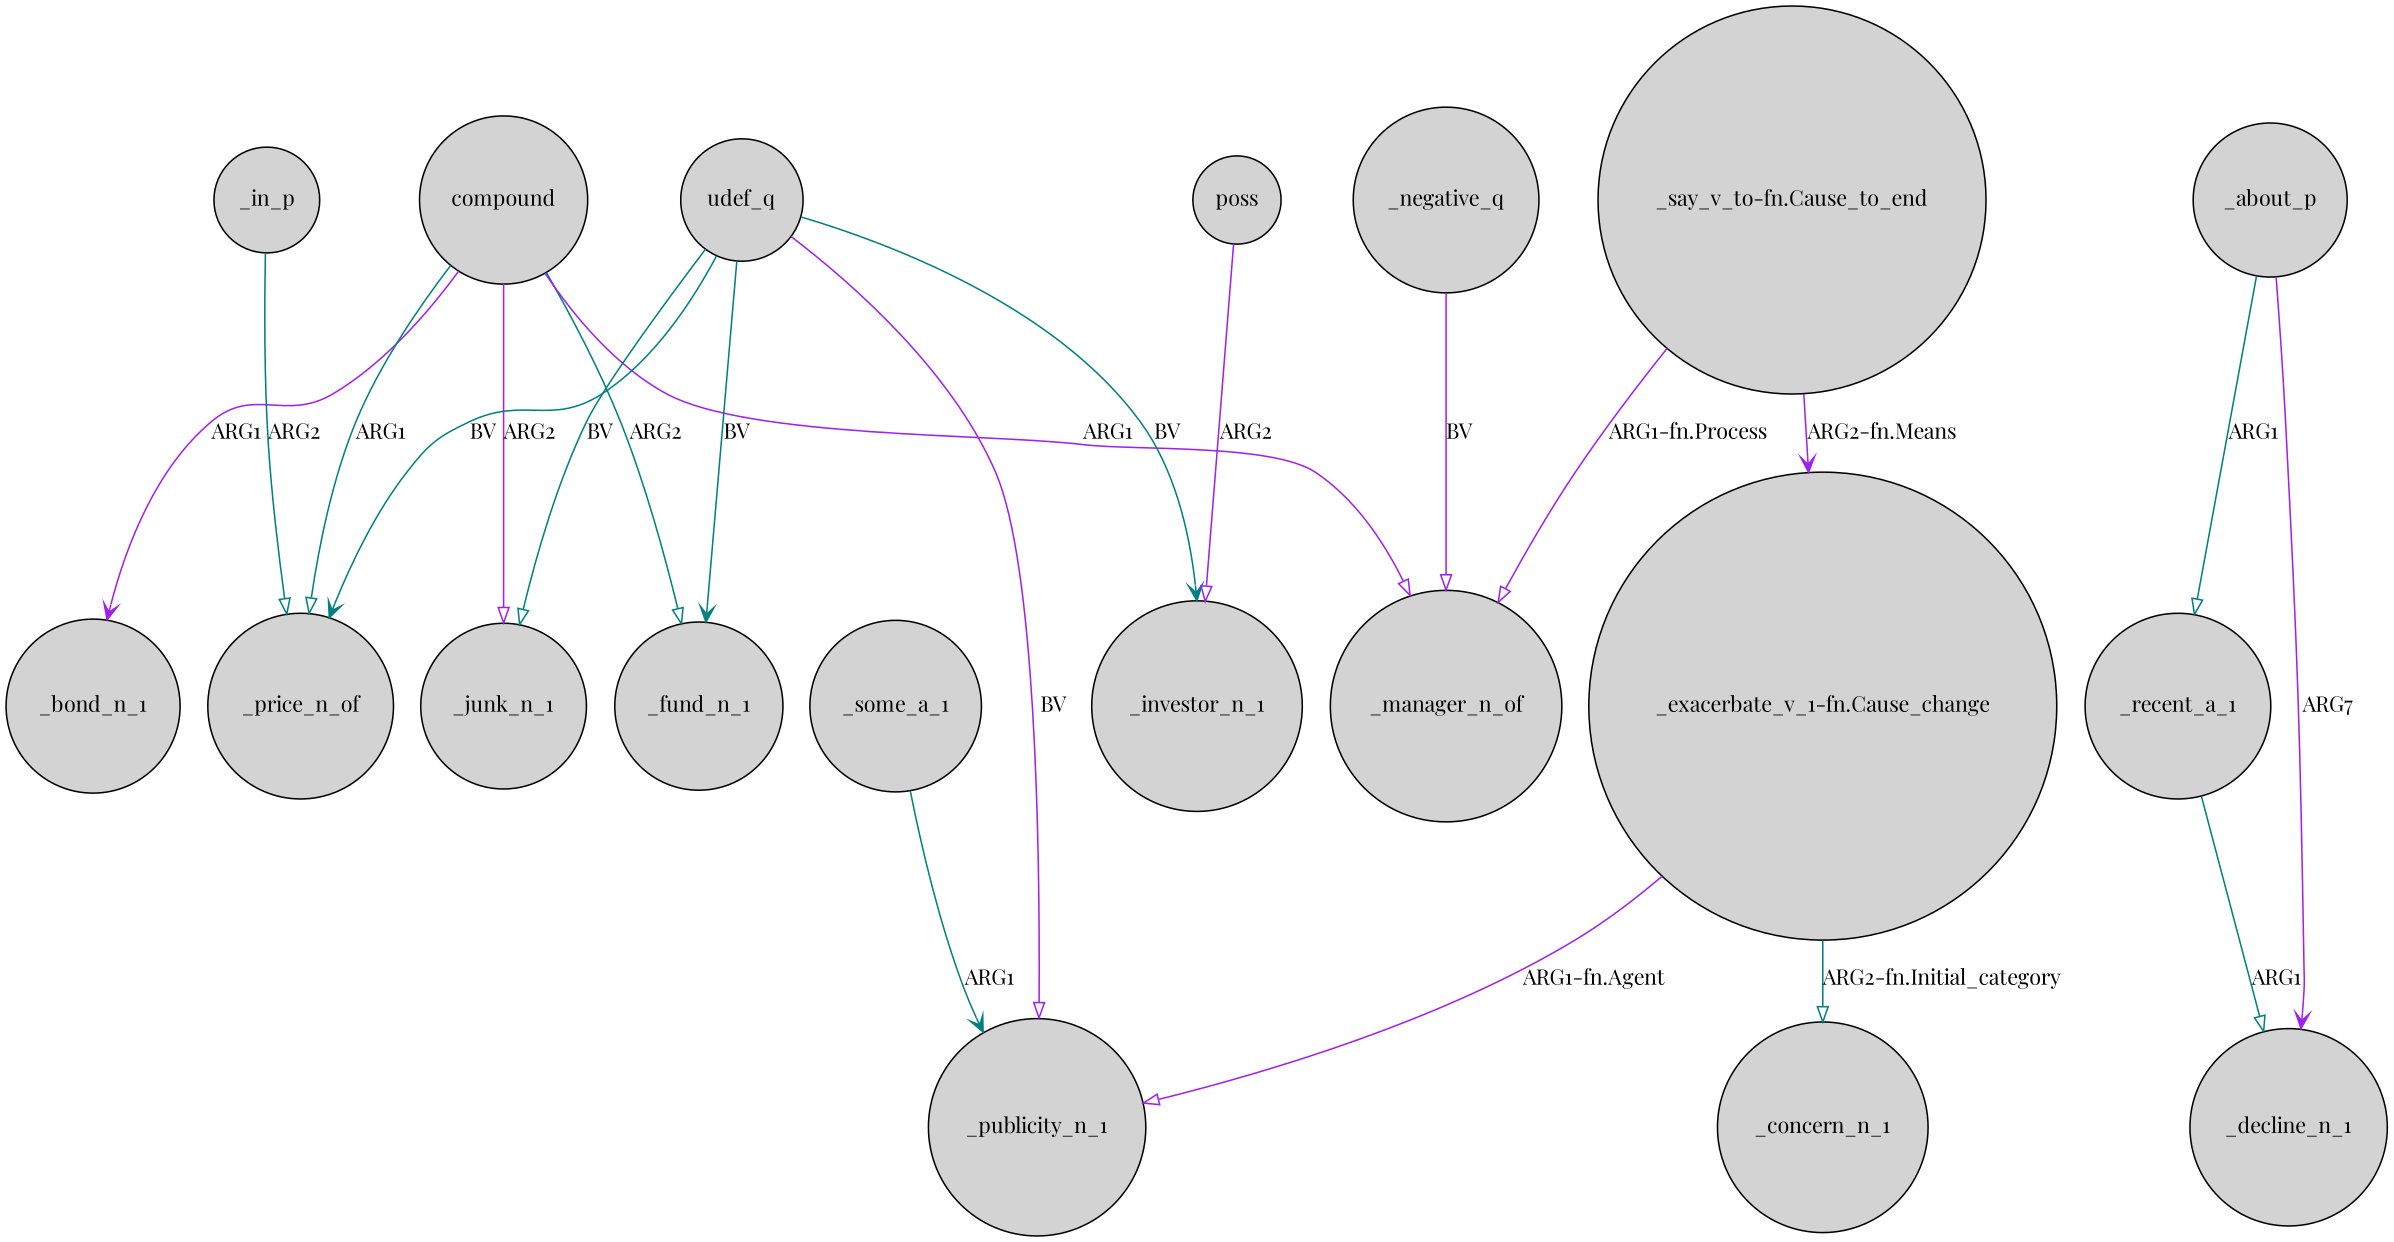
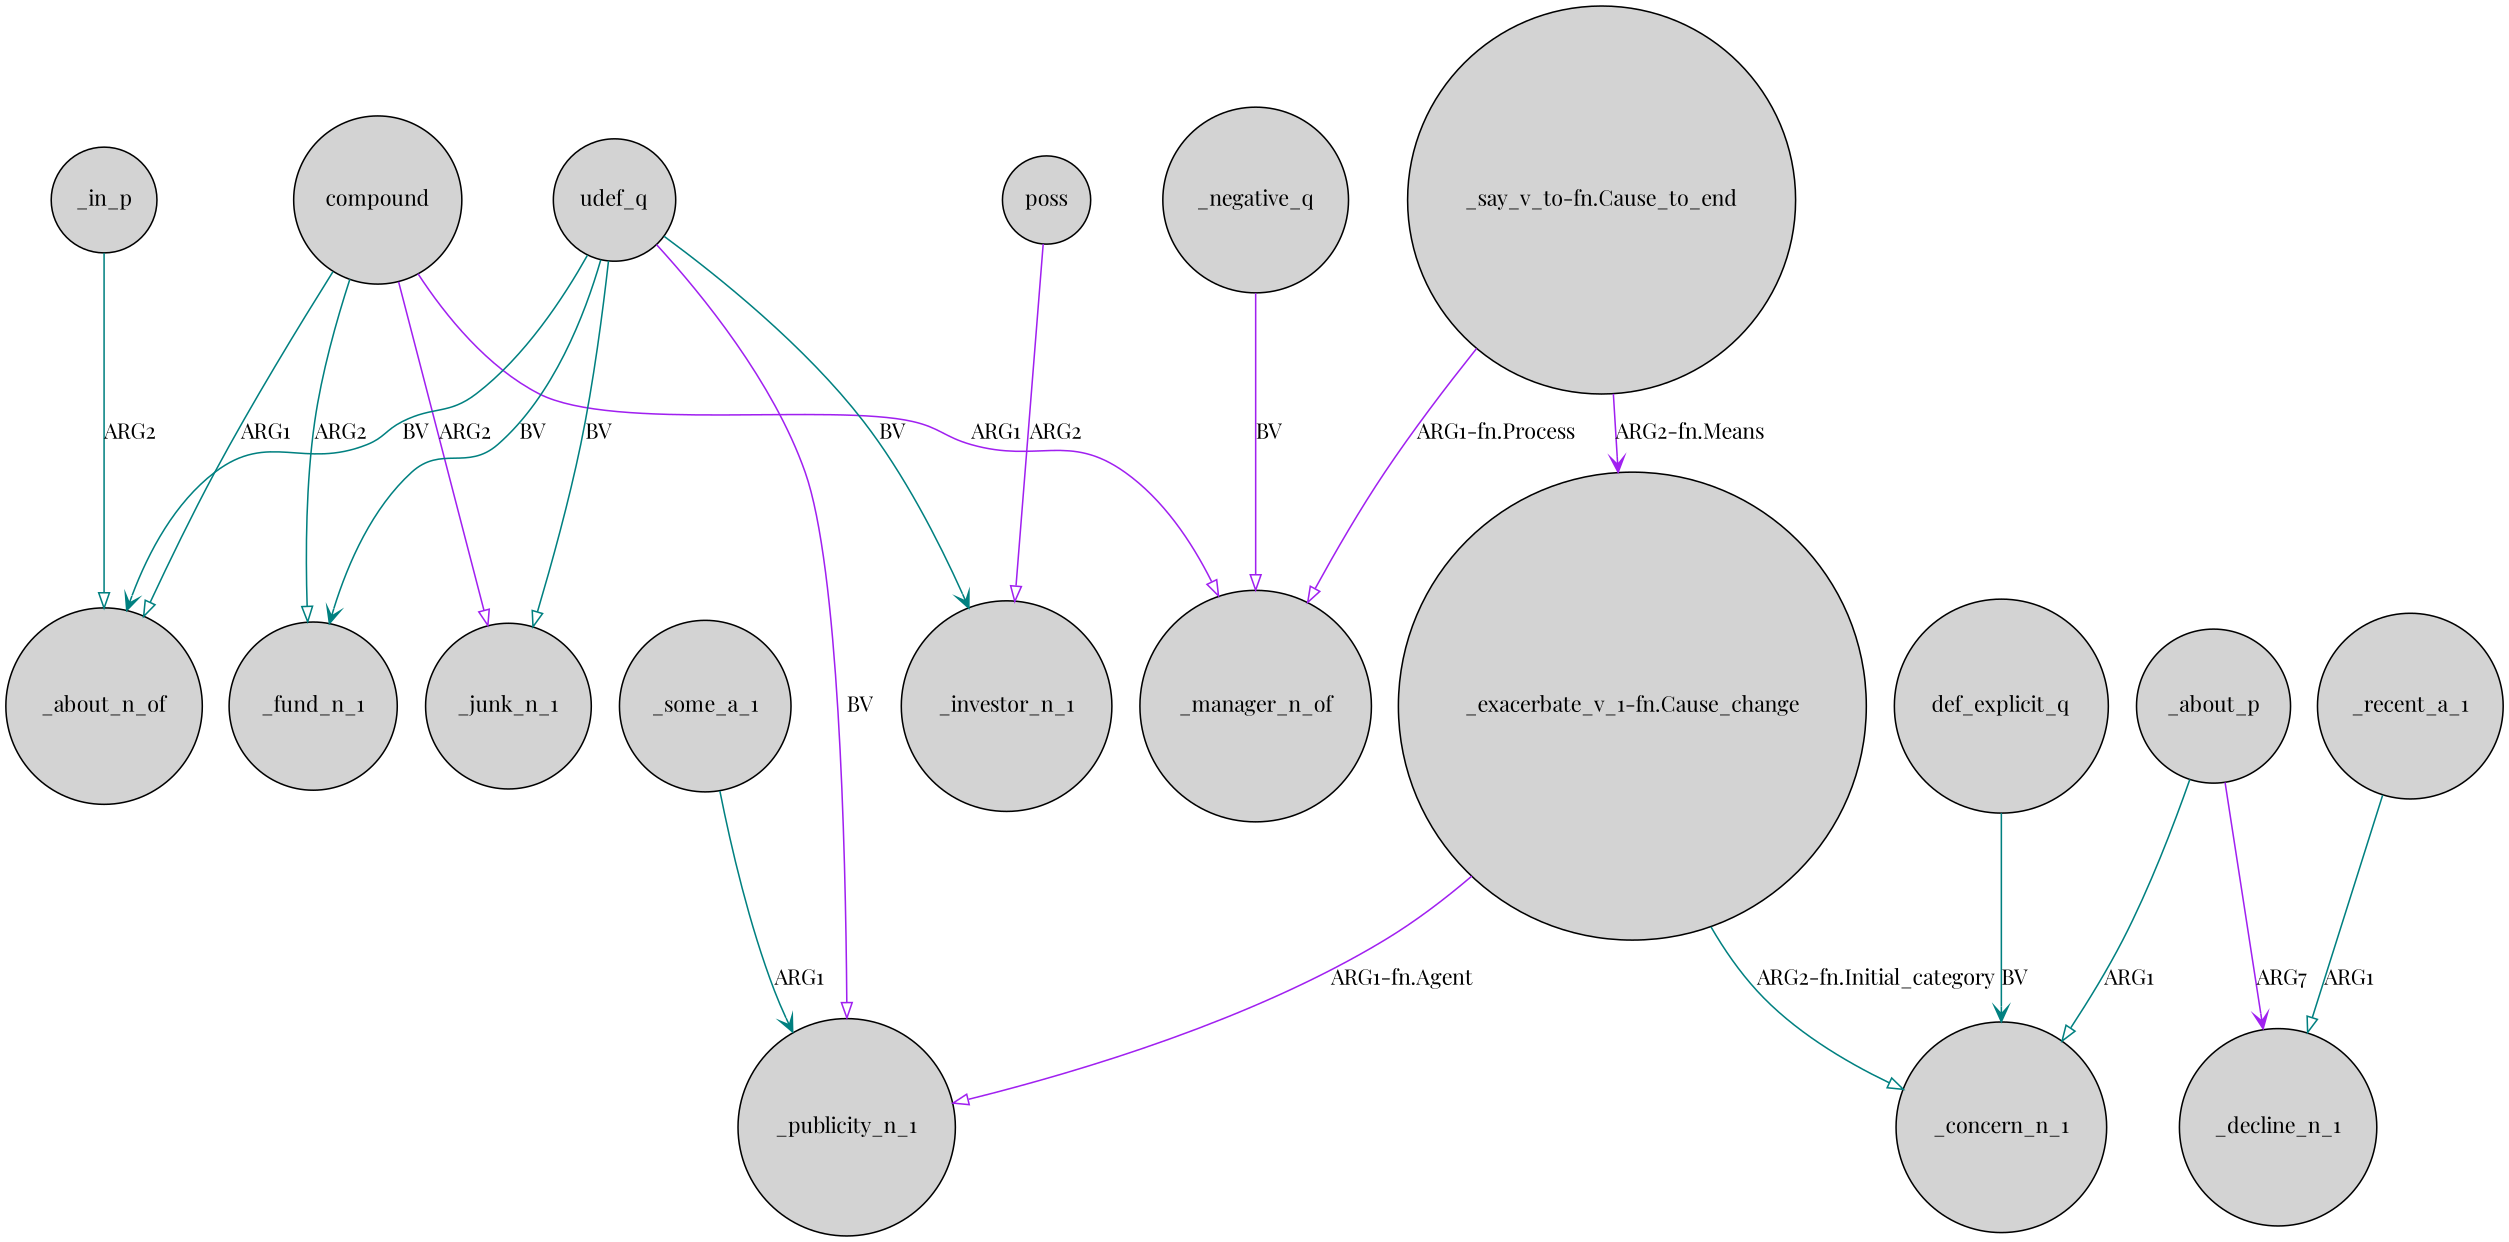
edge "_about_p" -> "_recent_a_1": now "_about_p" -> "_concern_n_1"
node "_bond_n_1": removed
node "_price_n_of": label "_price_n_of" -> "_about_n_of"
node "def_explicit_q": added
